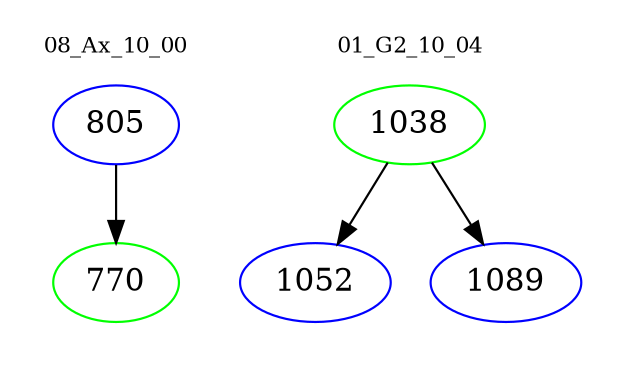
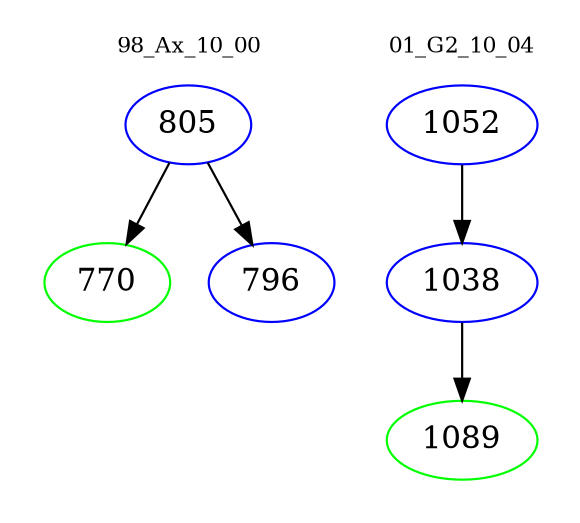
cluster "08_Ax_10_00": label "08_Ax_10_00" -> "98_Ax_10_00"
node "1038": color green -> blue
edge "1038" -> "1052": reversed
node "796": added
node "1089": color blue -> green
